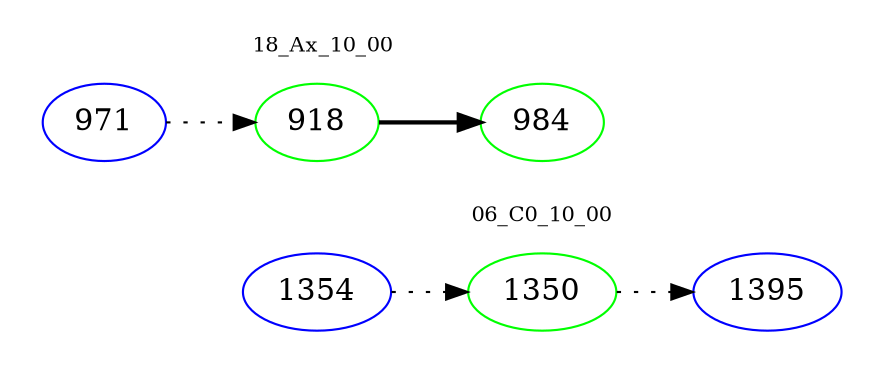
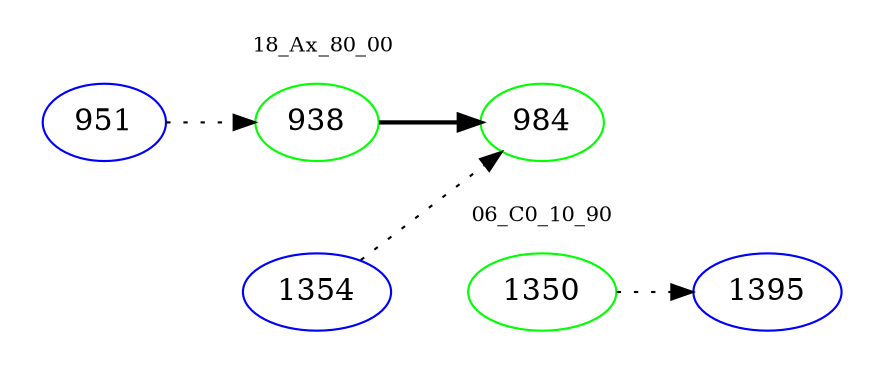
cluster "18_Ax_10_00": label "18_Ax_10_00" -> "18_Ax_80_00"
node "971": label "971" -> "951"
node "918": label "918" -> "938"
cluster "06_C0_10_00": label "06_C0_10_00" -> "06_C0_10_90"
edge "1354" -> "1350": now "1354" -> "984"
